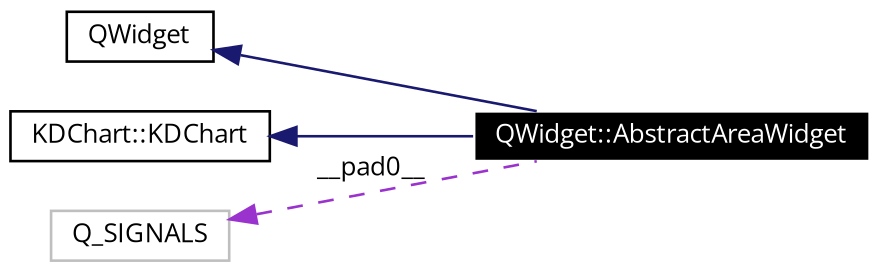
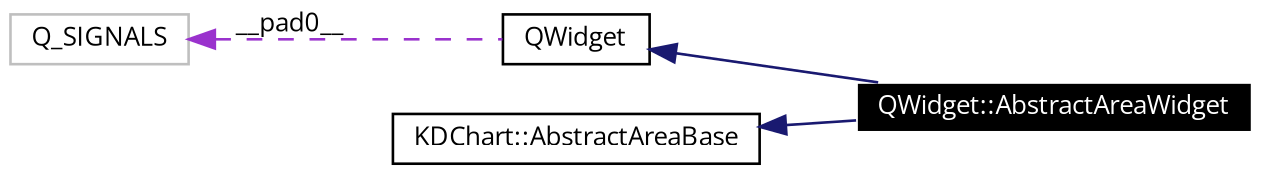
node "KDChart::KDChart": label "KDChart::KDChart" -> "KDChart::AbstractAreaBase"
edge "QWidget::AbstractAreaWidget" -> "Q_SIGNALS": now "QWidget" -> "Q_SIGNALS"
